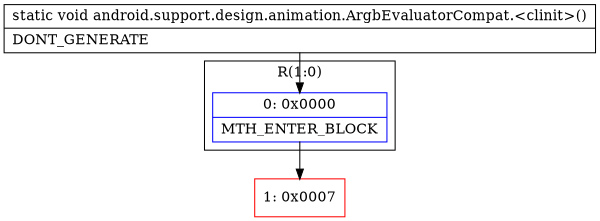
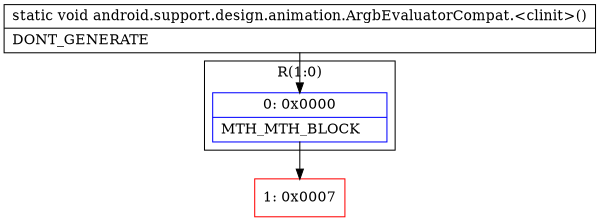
node "0: 0x0000": text "MTH_ENTER_BLOCK" -> "MTH_MTH_BLOCK"
